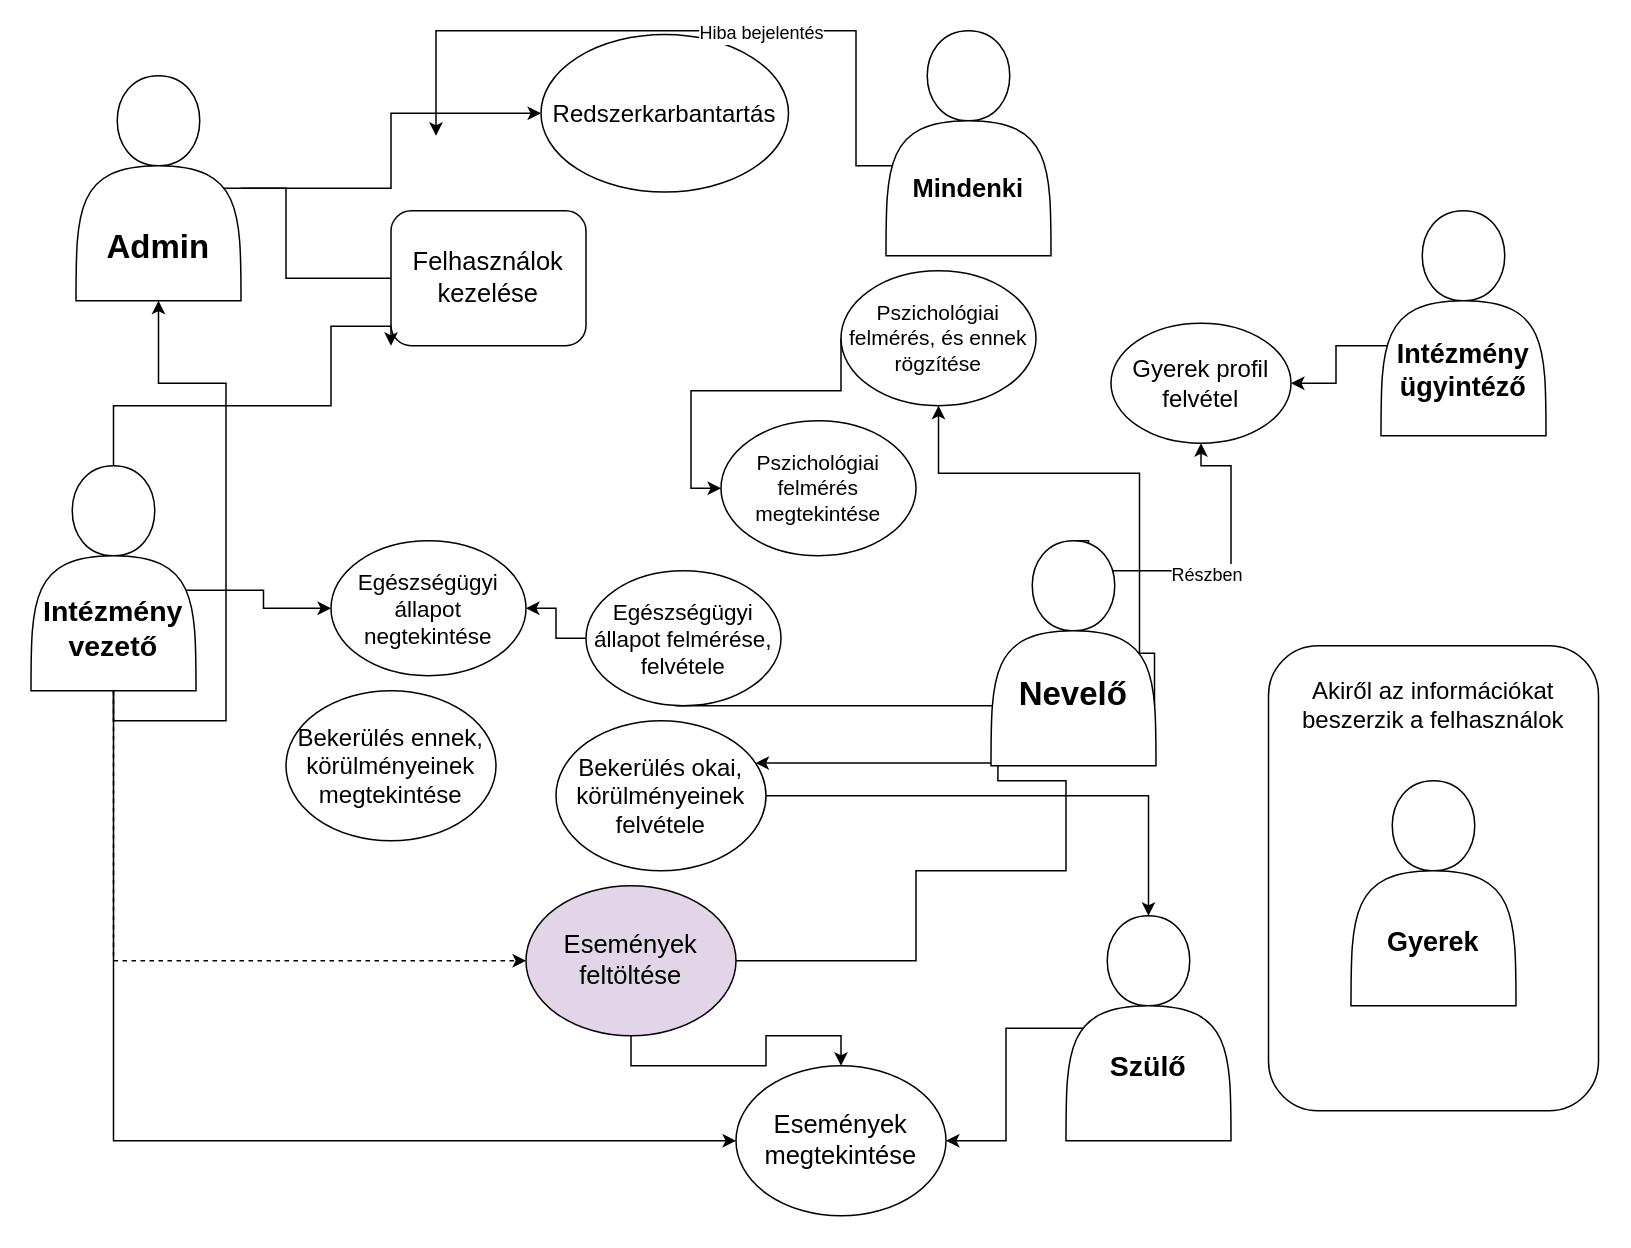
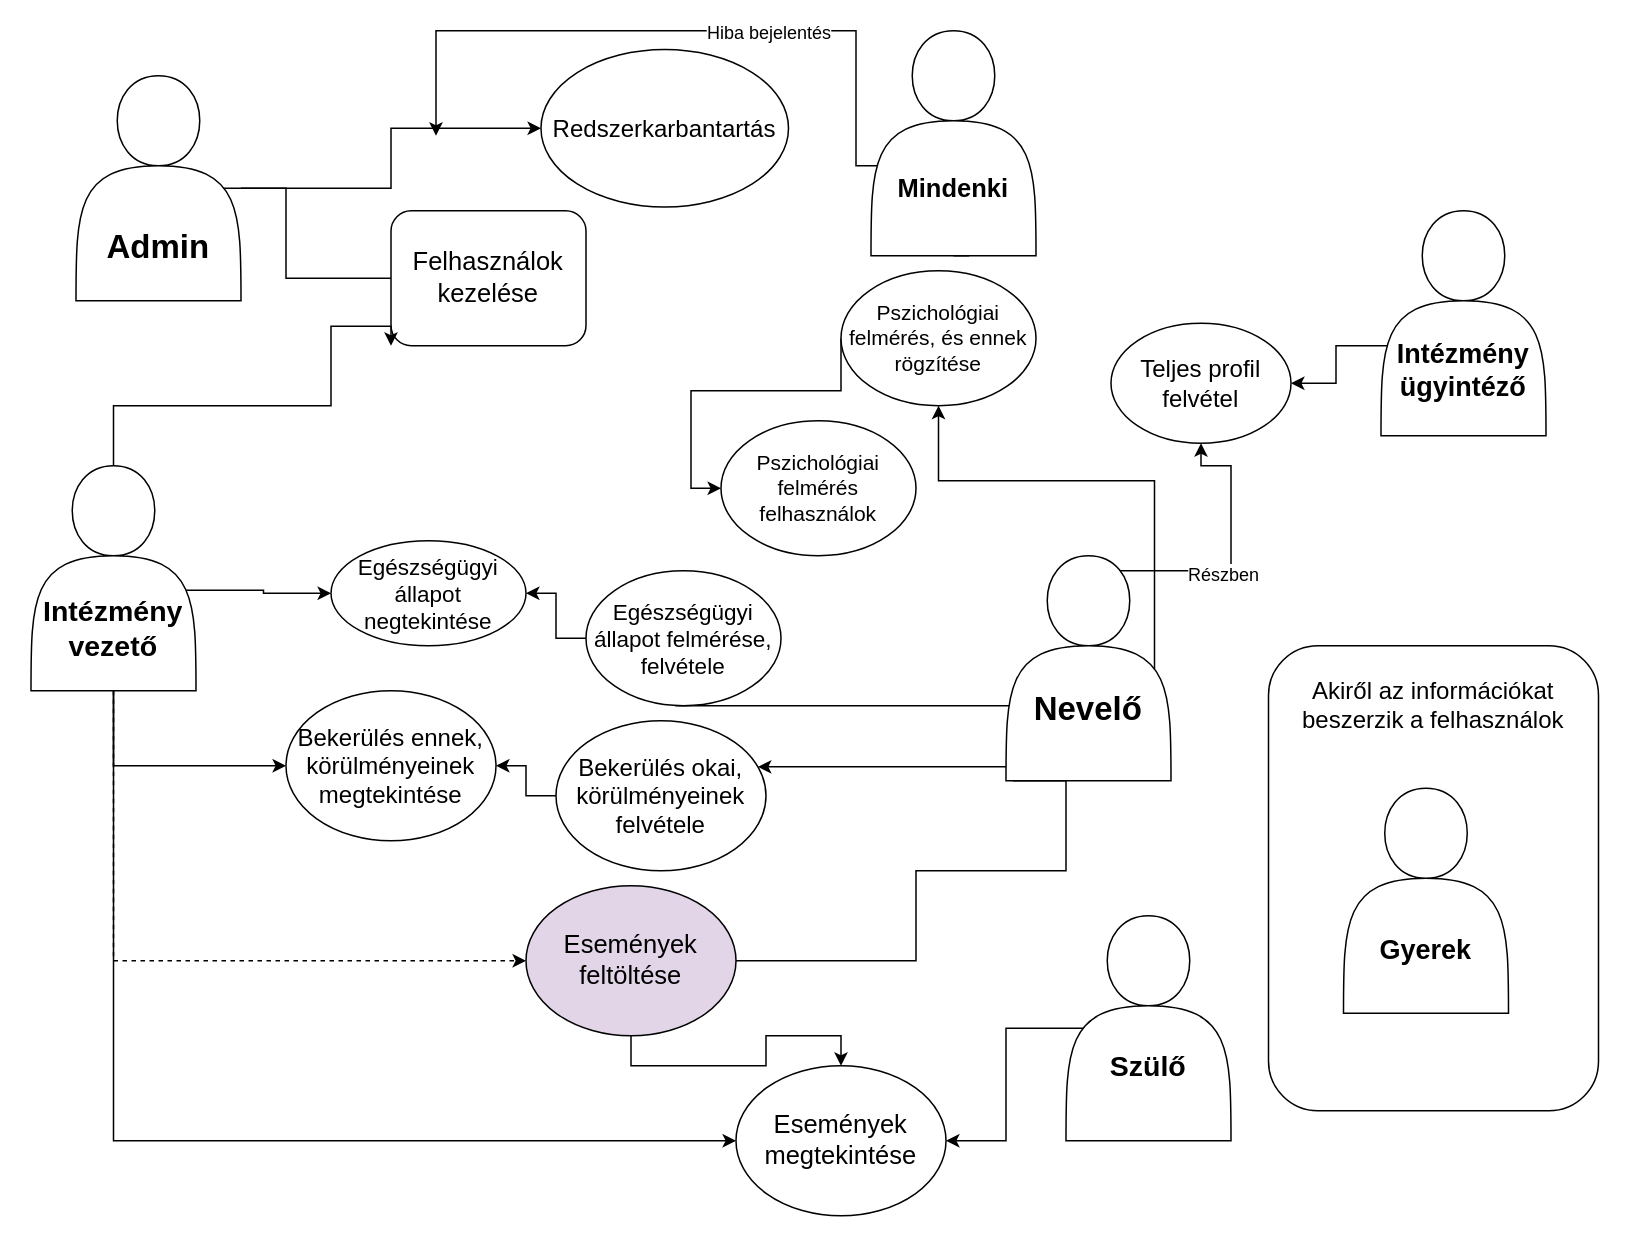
node "Redszerkarbantartás": moved (665, 113) -> (665, 128)
node "Mindenki": moved (968, 143) -> (953, 143)
node "Gyerek profil felvétel": label "Gyerek profil felvétel" -> "Teljes profil felvétel"
node "Pszichológiai felmérés megtekintése": label "Pszichológiai felmérés megtekintése" -> "Pszichológiai felmérés felhasználok"
edge "Intézmény vezető" -> "Admin": now "Intézmény vezető" -> "Bekerülés ennek, körülményeinek megtekintése"
node "Egészségügyi állapot negtekintése": size 195x135 -> 195x105
node "Nevelő": moved (1073, 653) -> (1088, 668)
edge "Bekerülés okai, körülményeinek felvétele" -> "Szülő": now "Bekerülés okai, körülményeinek felvétele" -> "Bekerülés ennek, körülményeinek megtekintése"
node "Gyerek": moved (1433, 893) -> (1426, 901)
